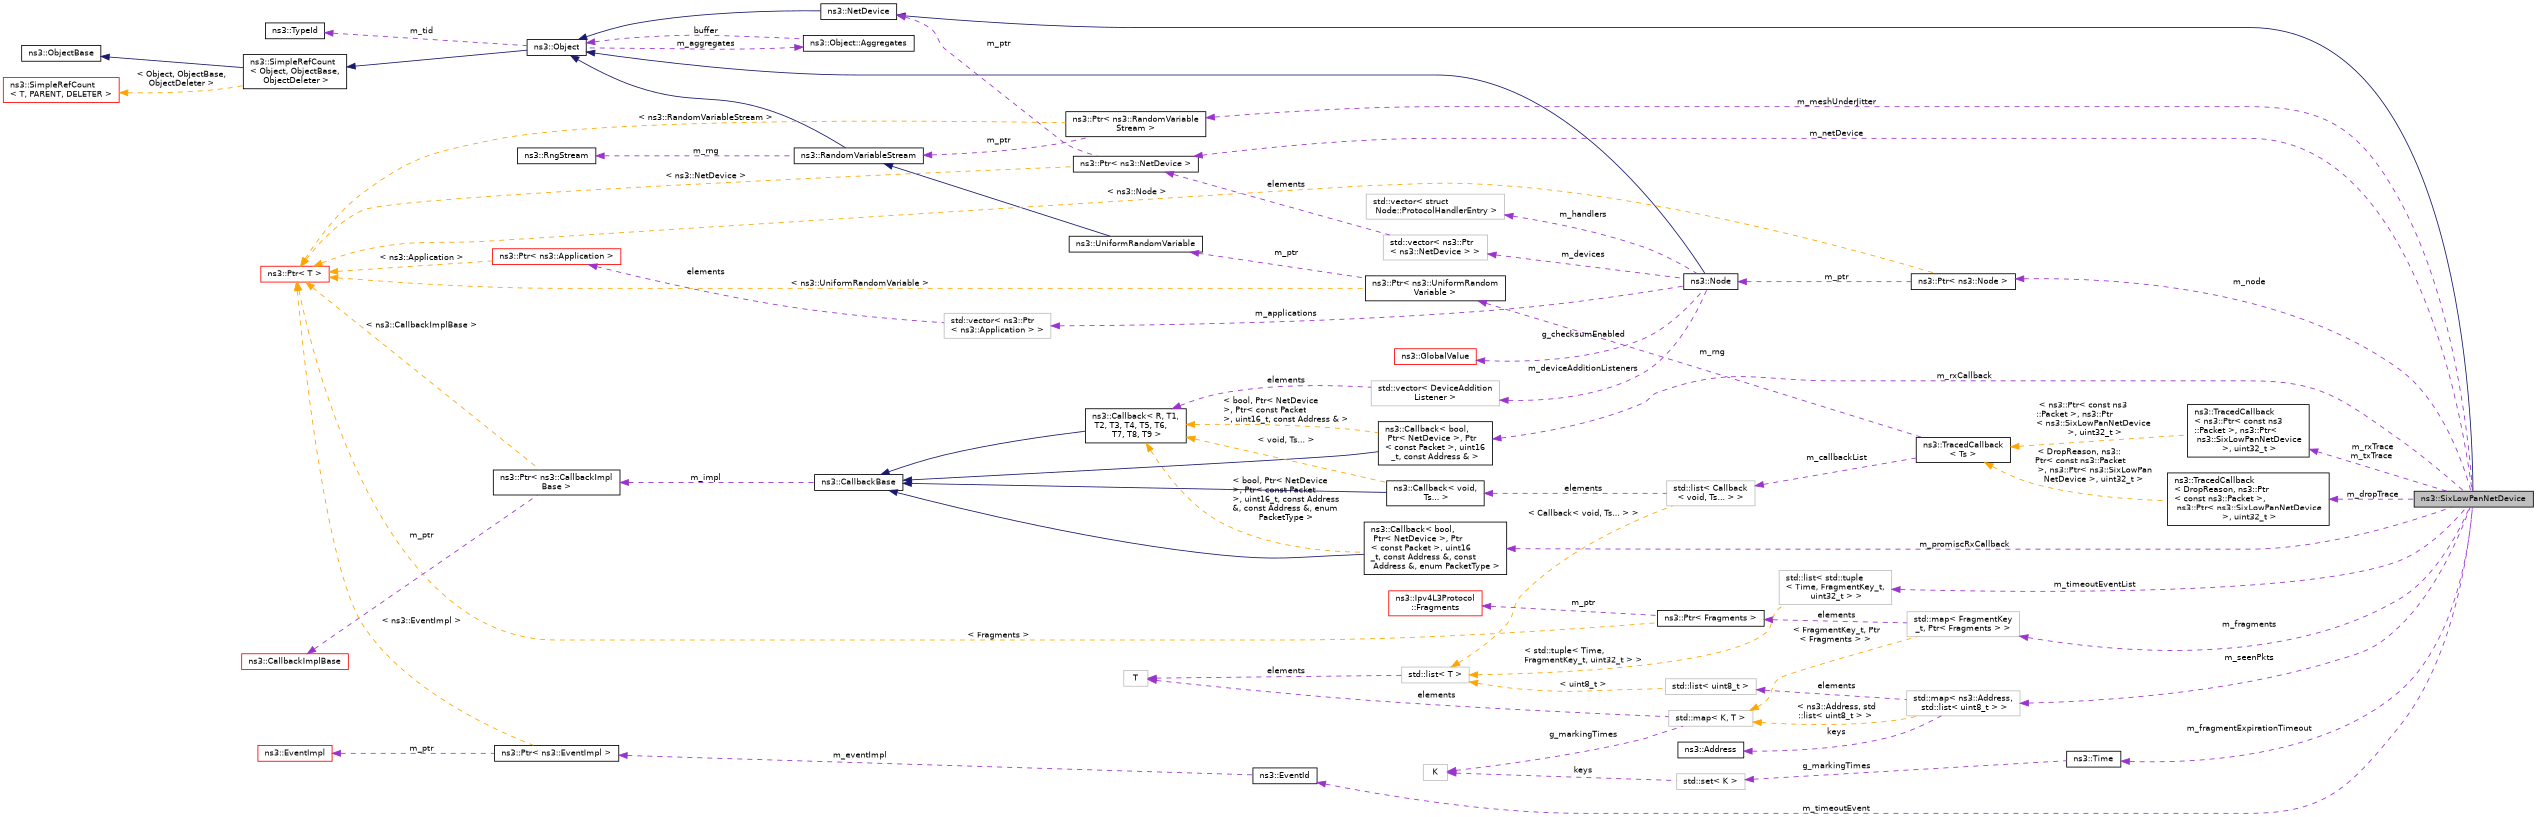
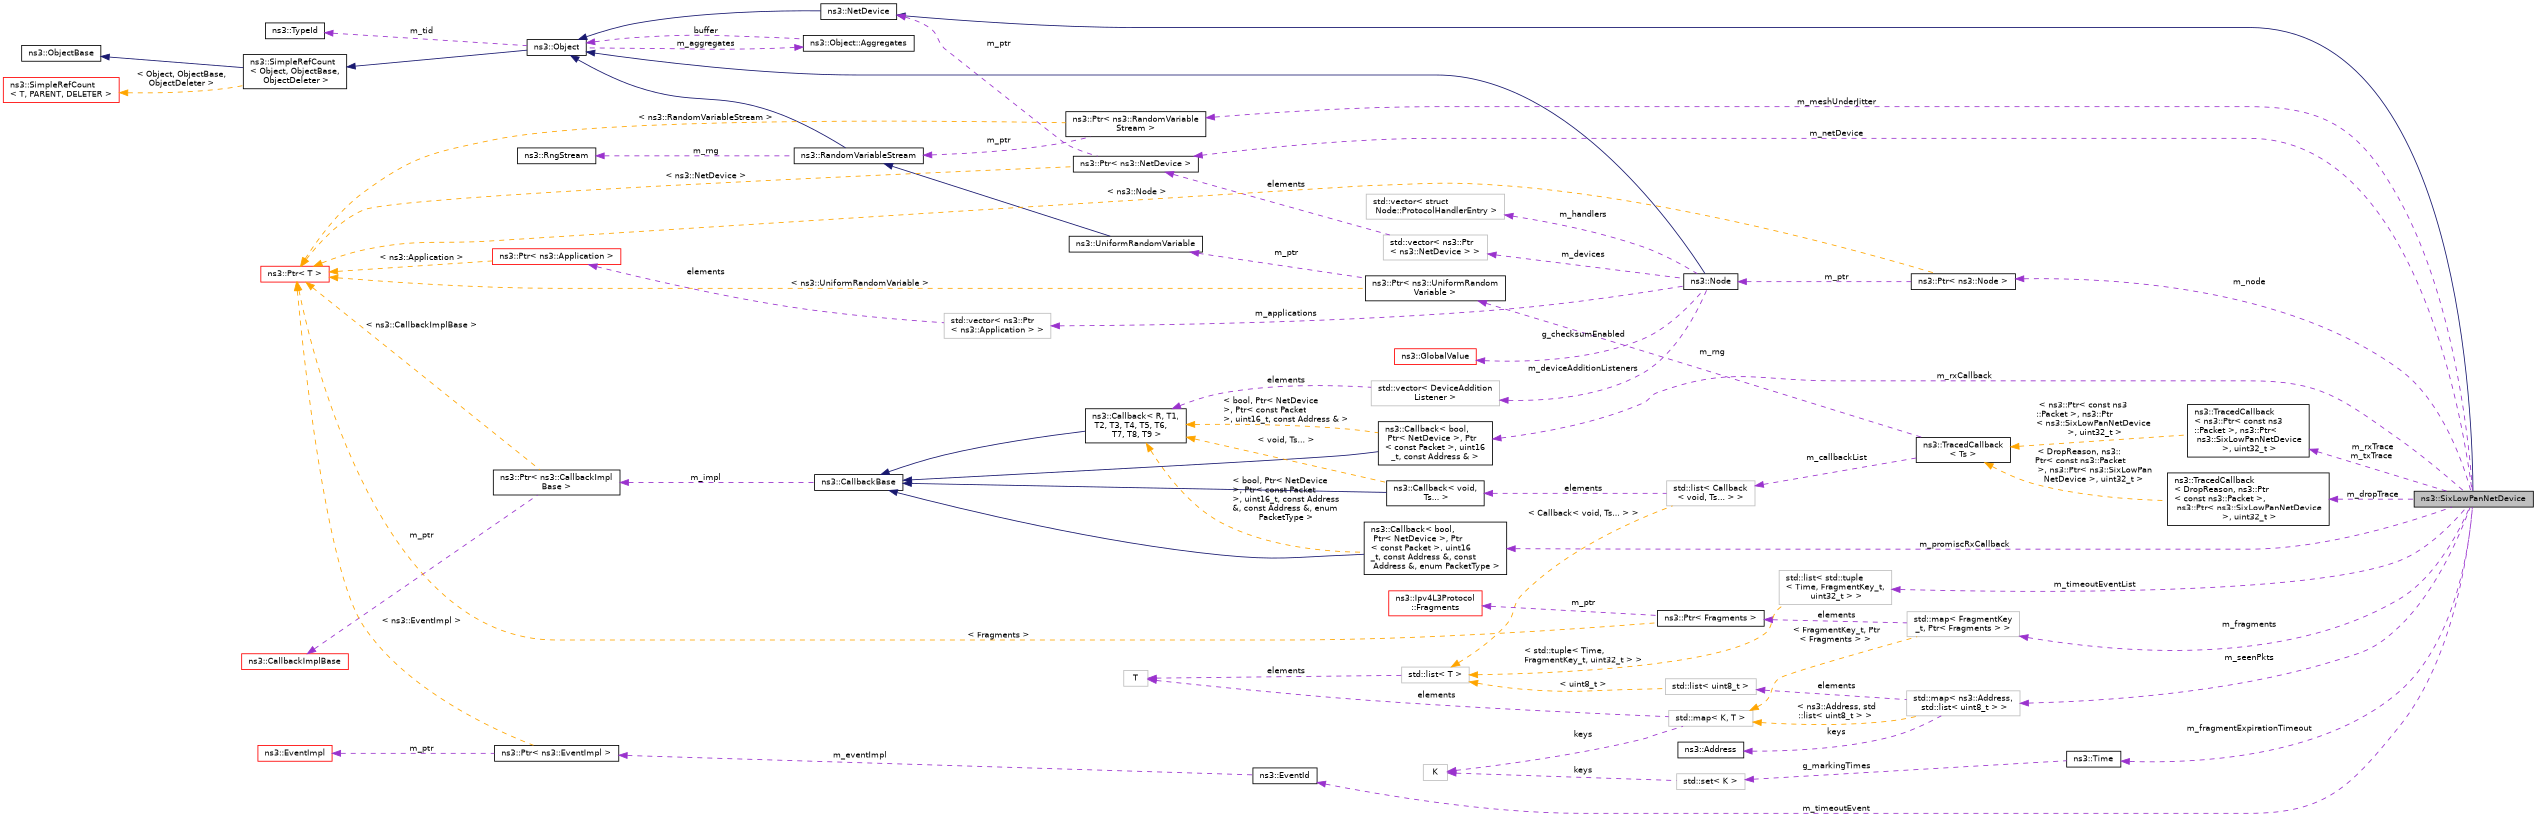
edge "std::map< K, T >" -> "K": label " g_markingTimes" -> " keys"
